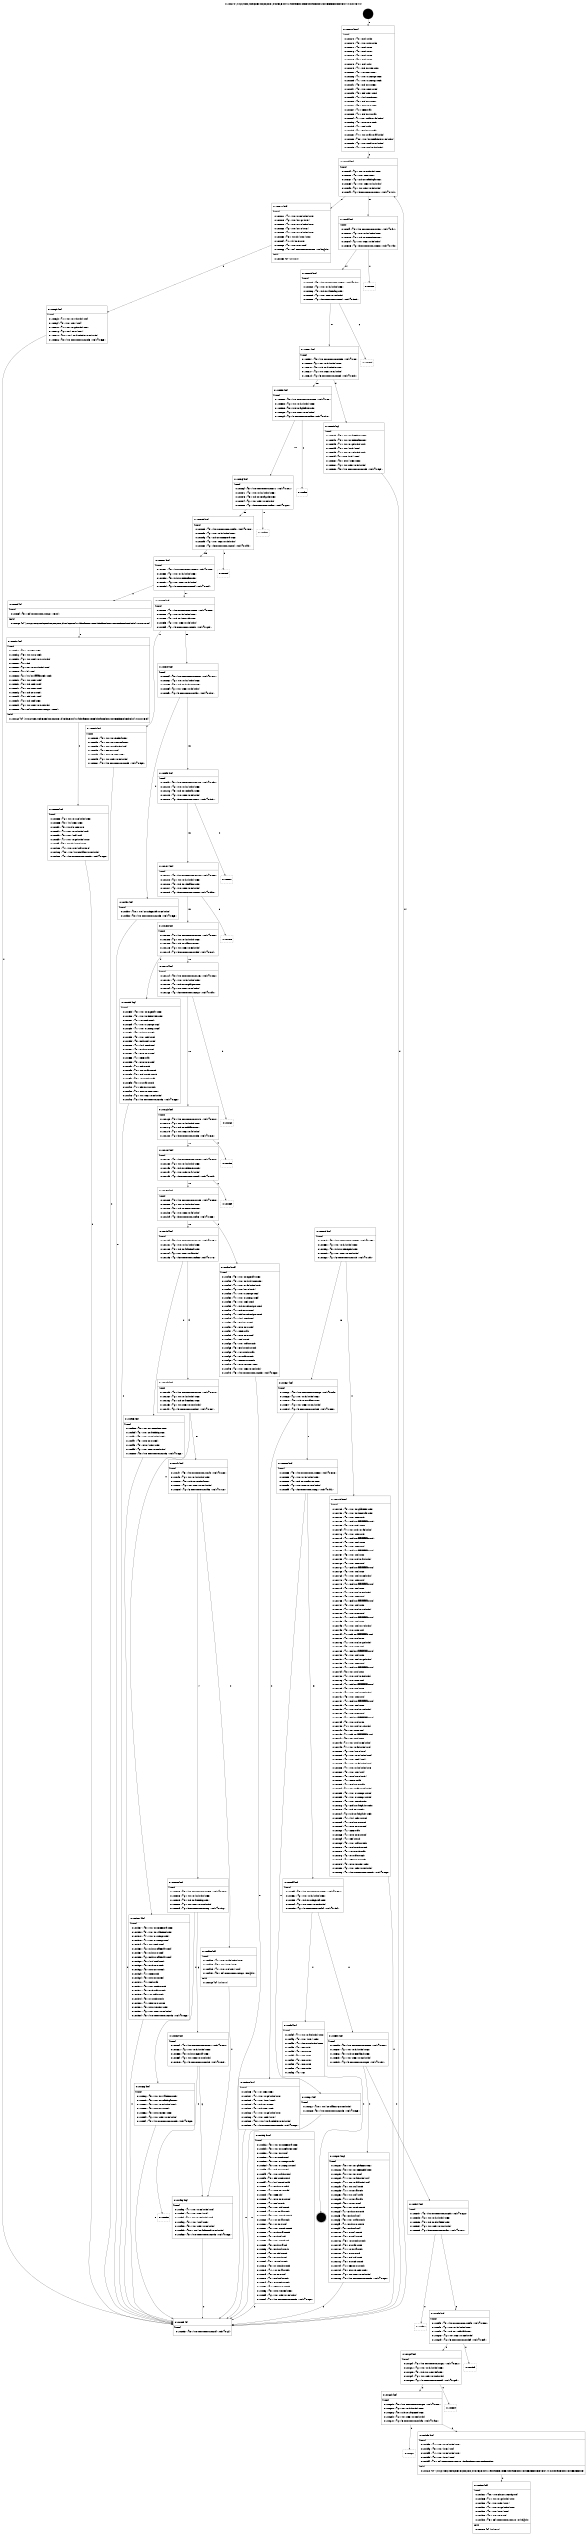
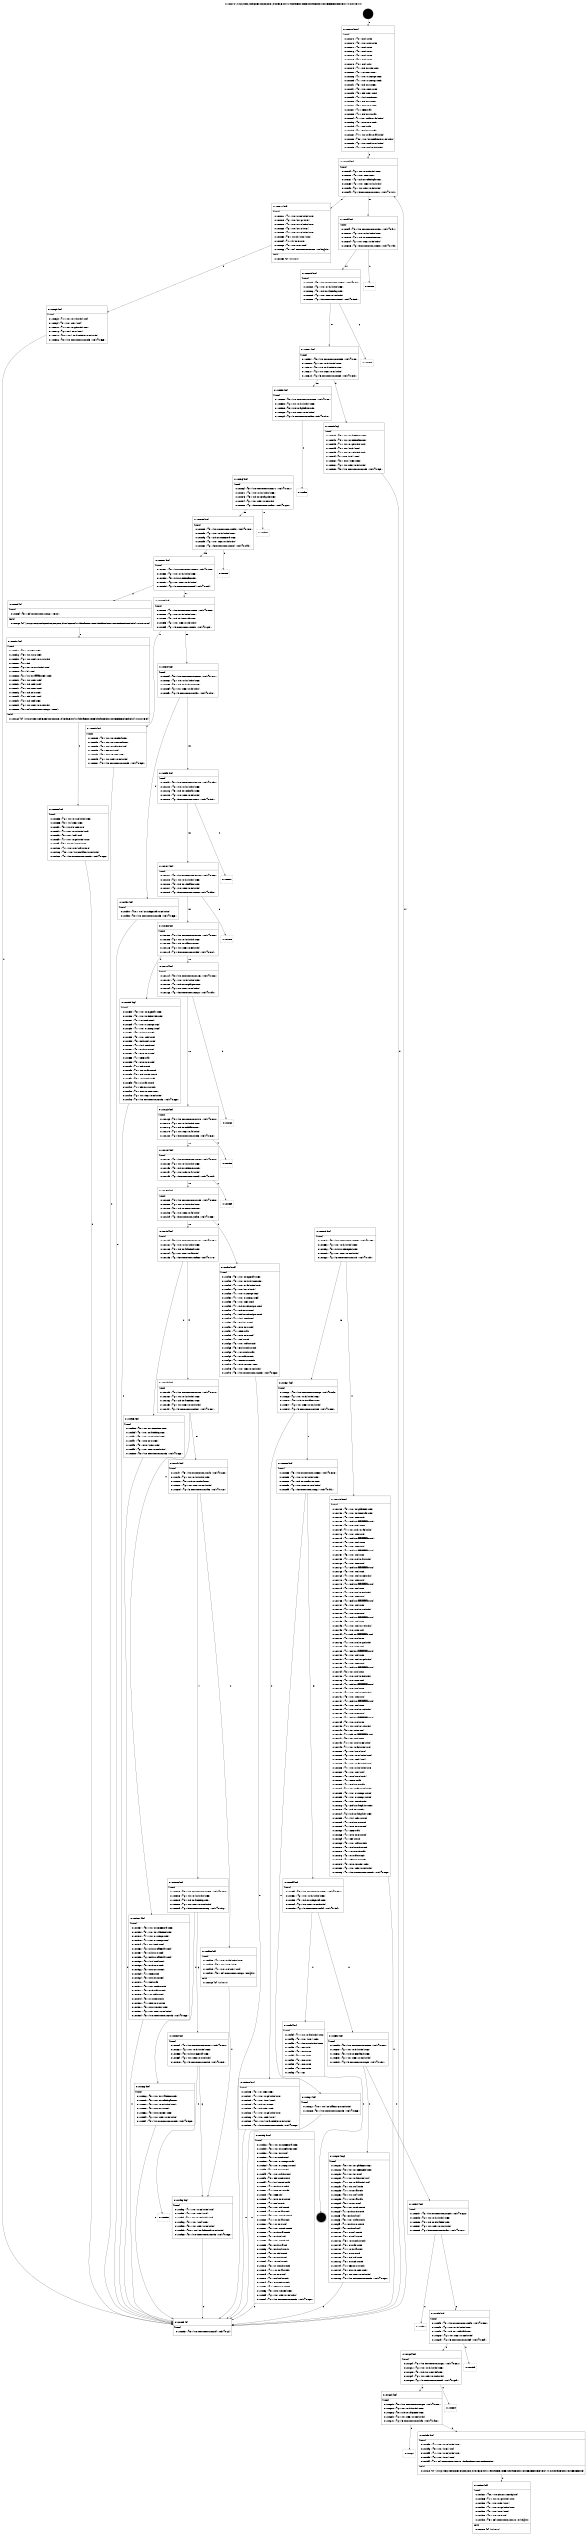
edge "0x401353 [28]" -> "0x40136f [28]": removed, label "15"
